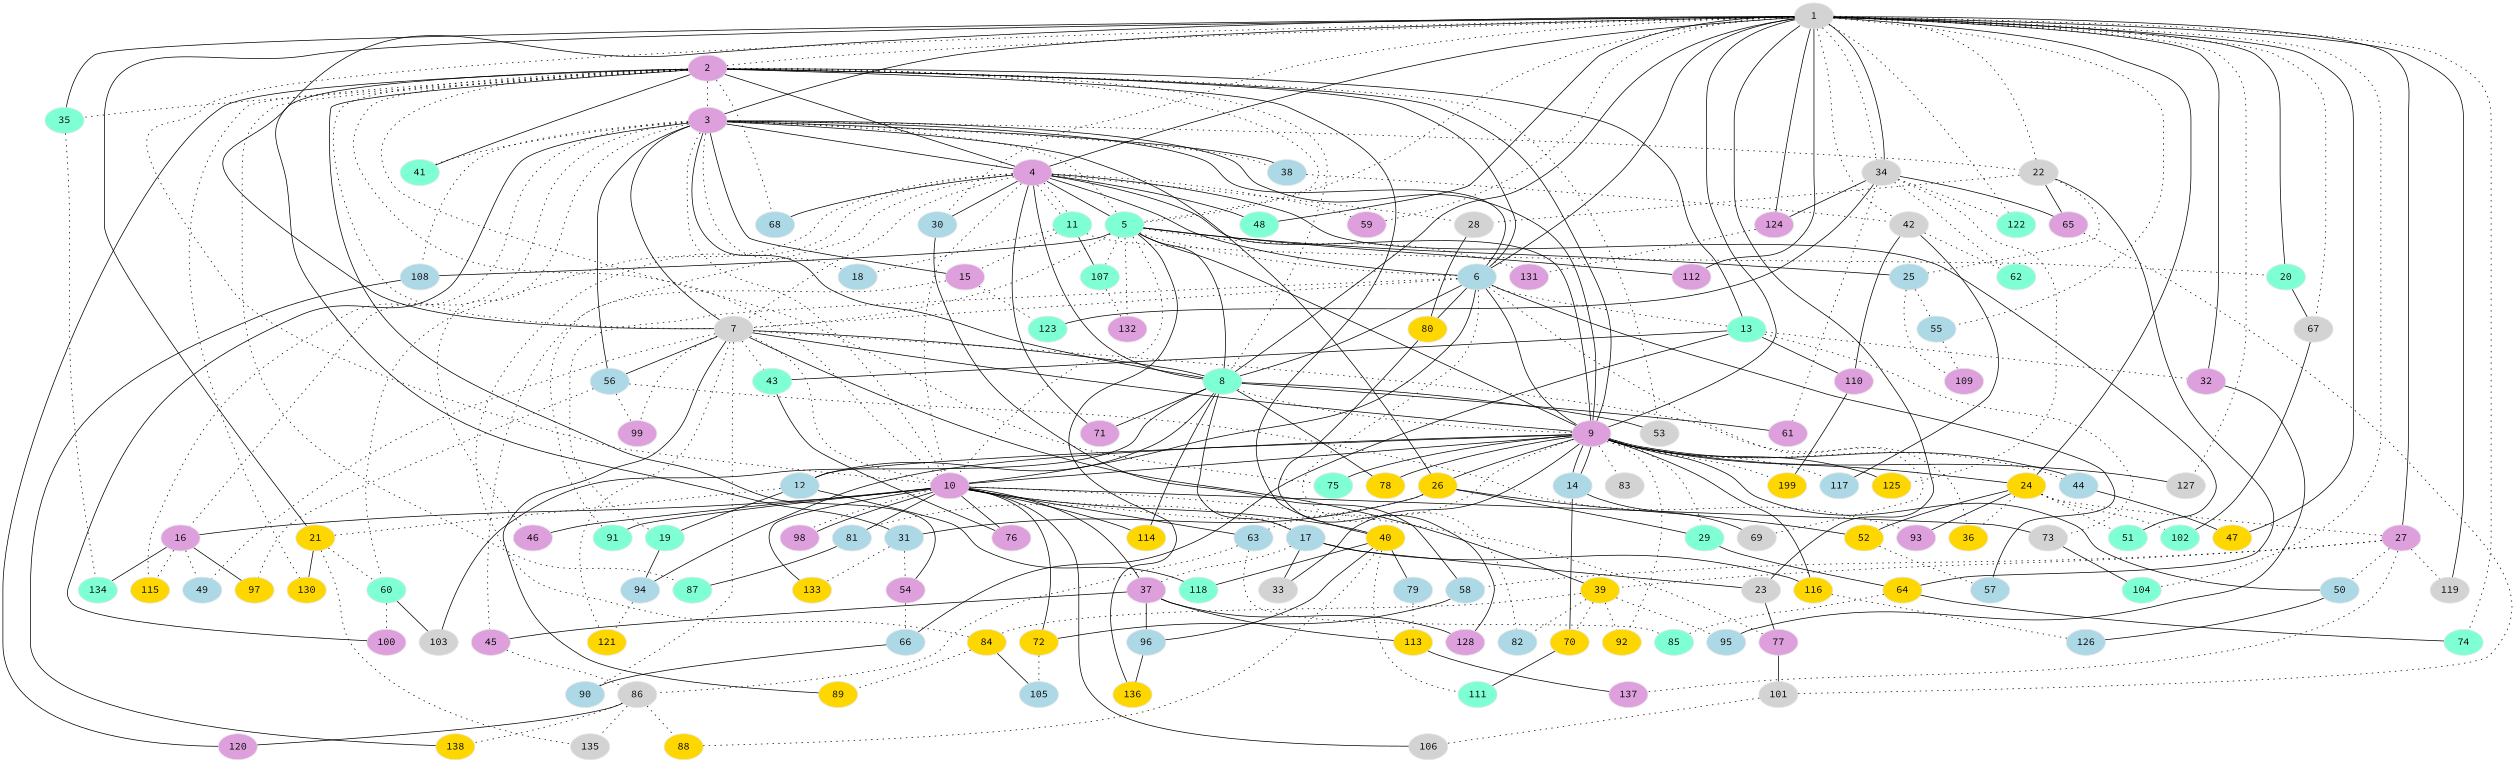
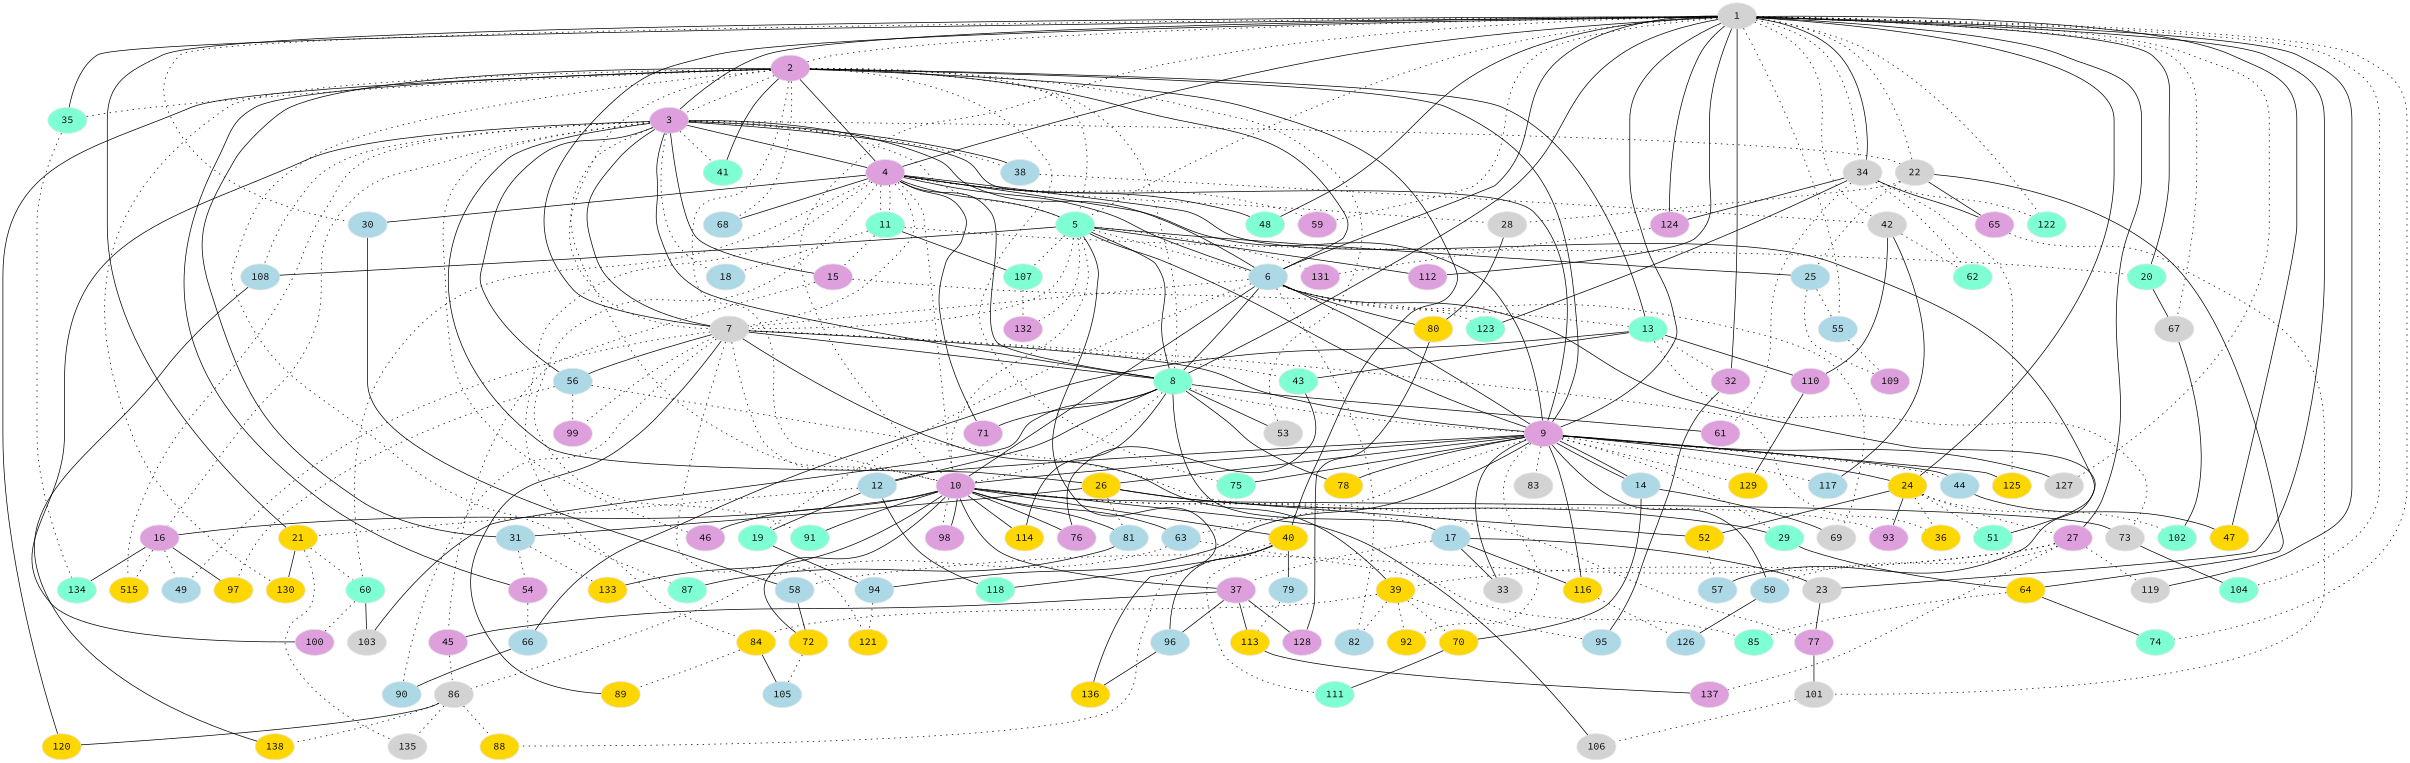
edge "8" -- "10": added
node "199": label "199" -> "129"
node "115": label "115" -> "515"
node "120": fillcolor plum -> gold
